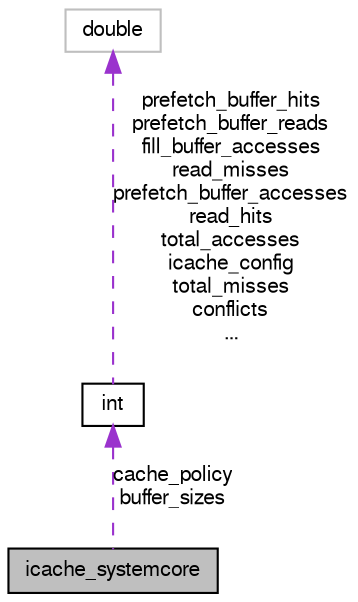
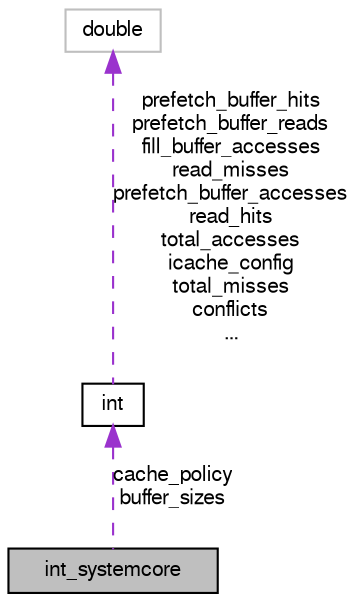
node "icache_systemcore": label "icache_systemcore" -> "int_systemcore"
